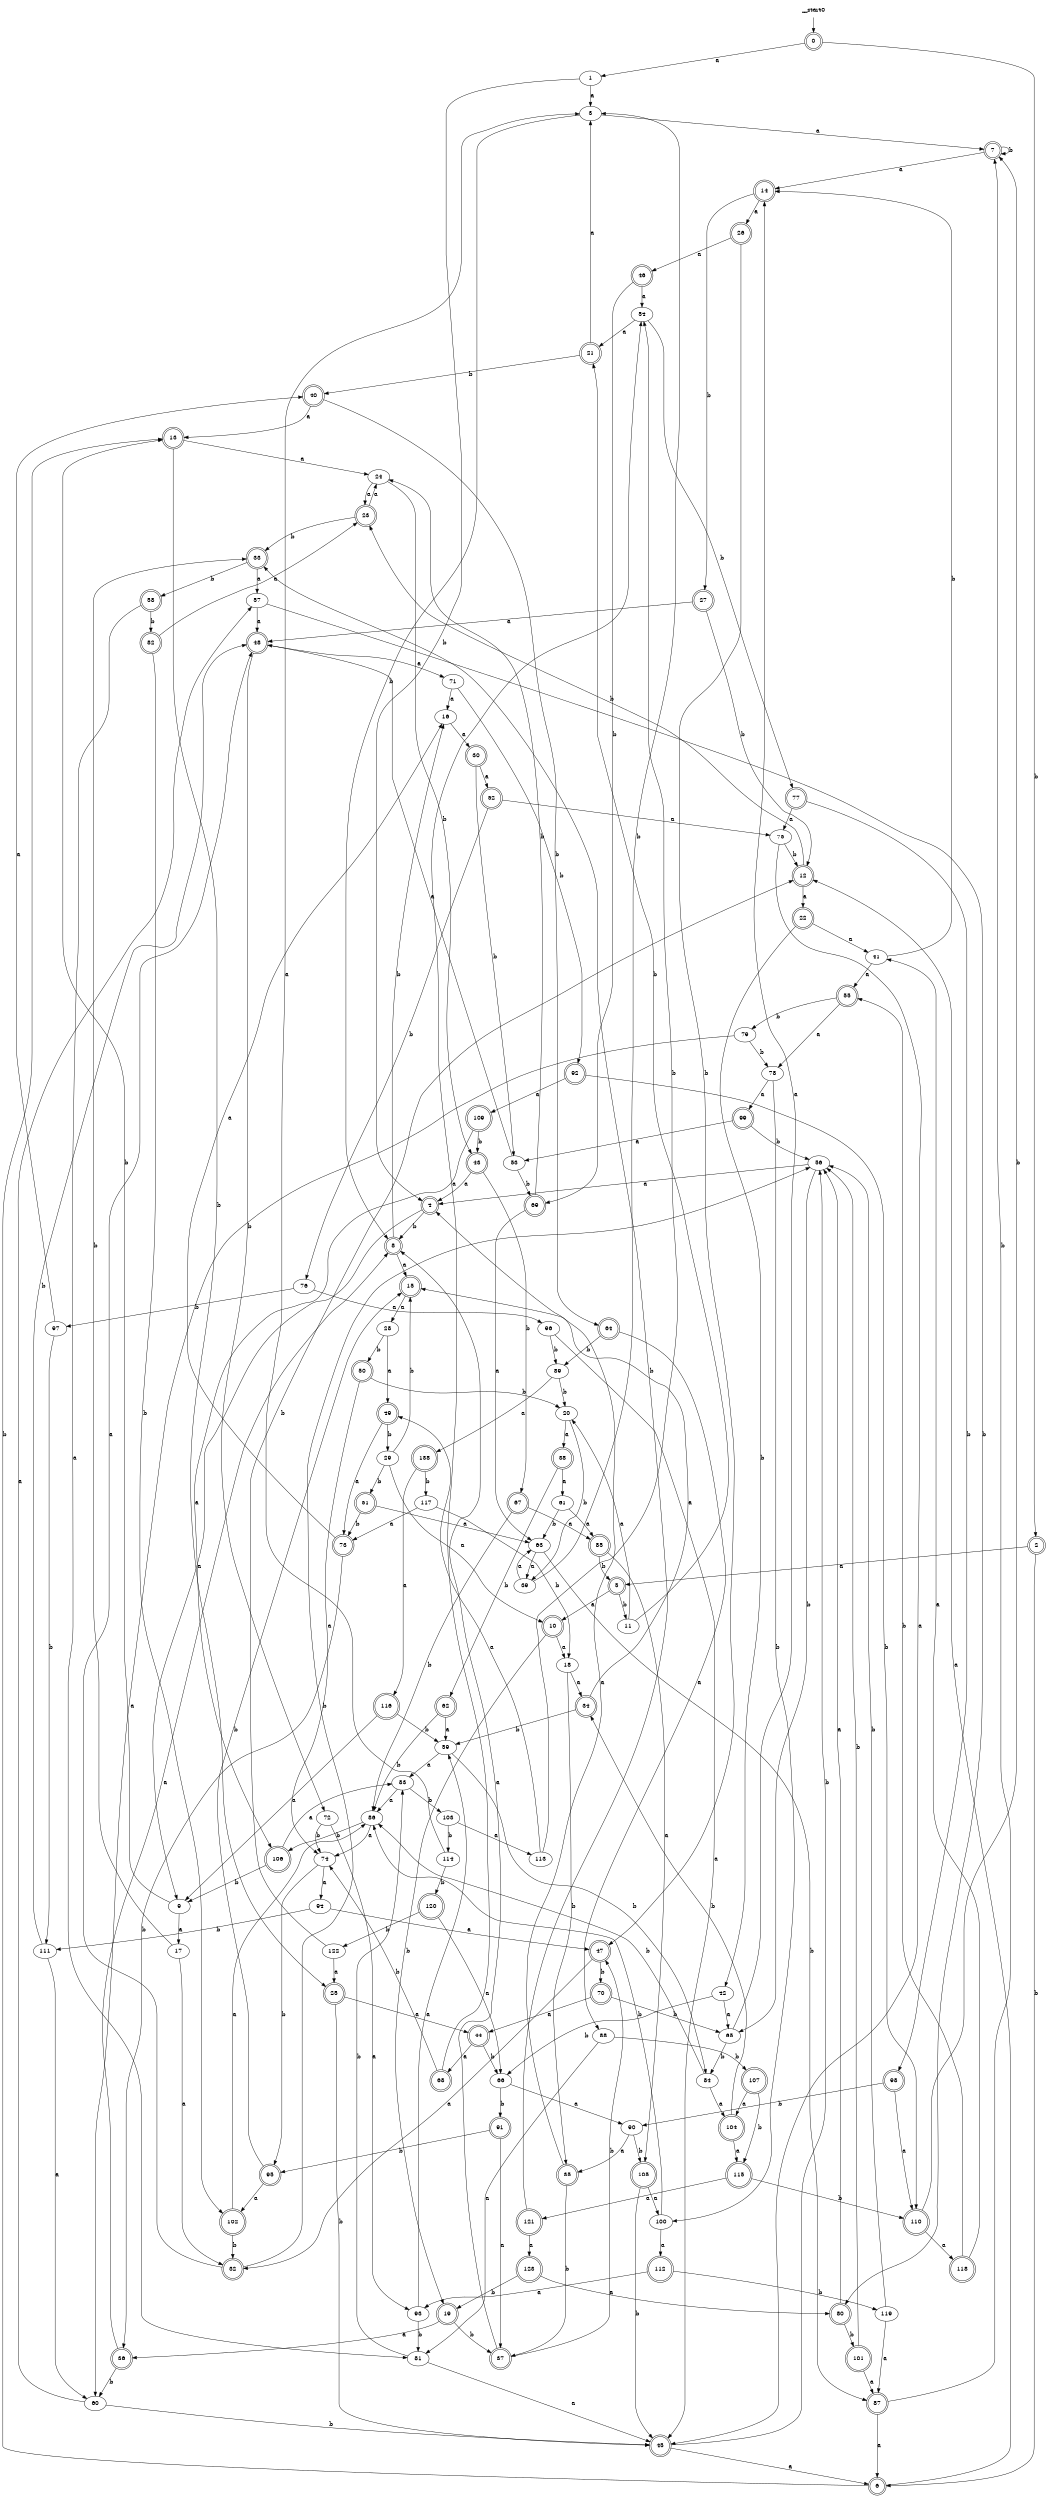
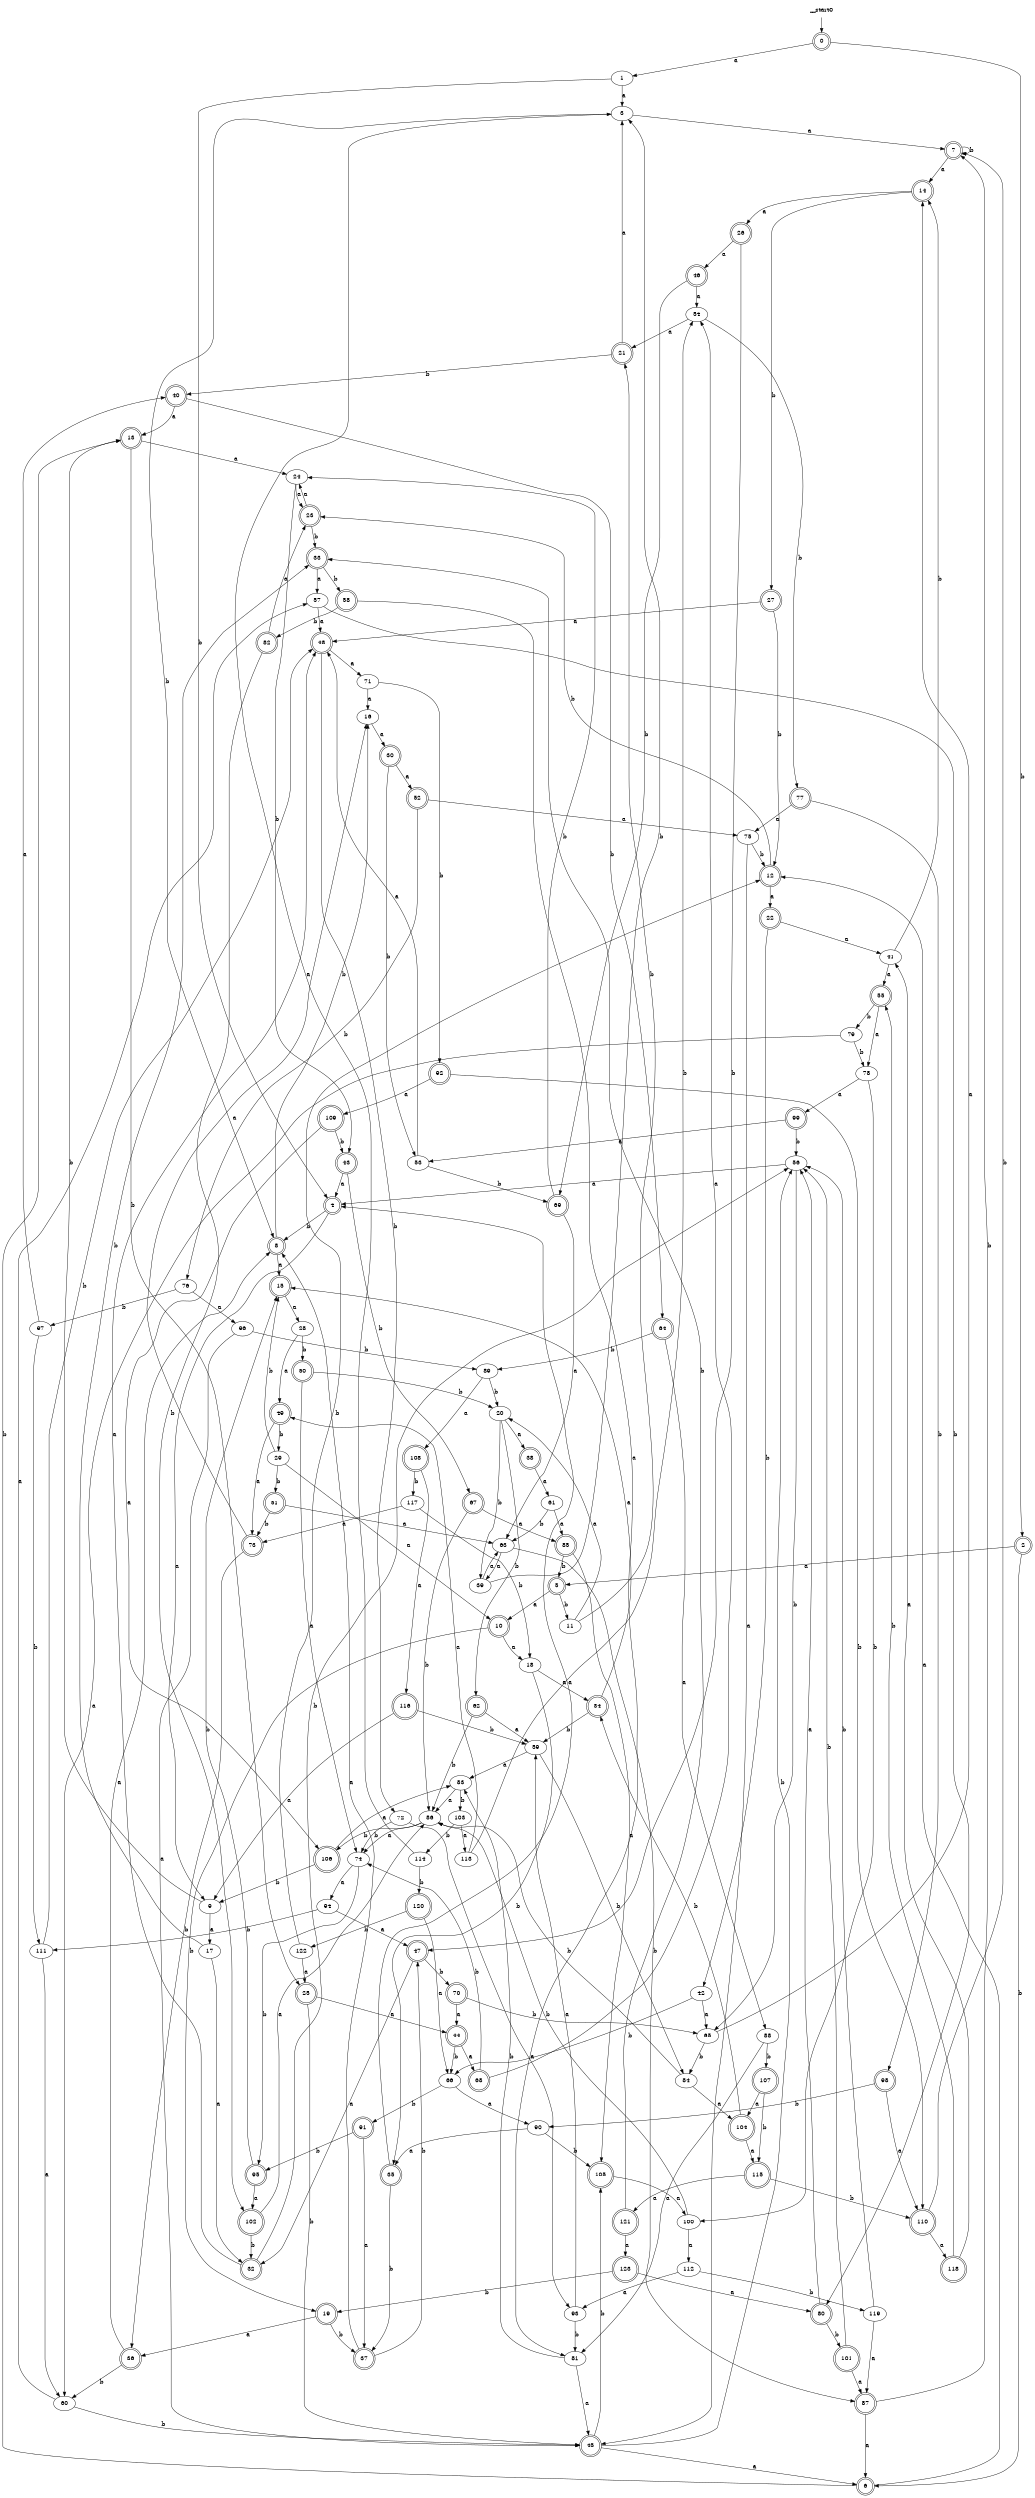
node "138": label "138" -> "108"
edge "38" -> "62": now "20" -> "62"
node "112": shape doublecircle -> ellipse
edge "105" -> "45": reversed
